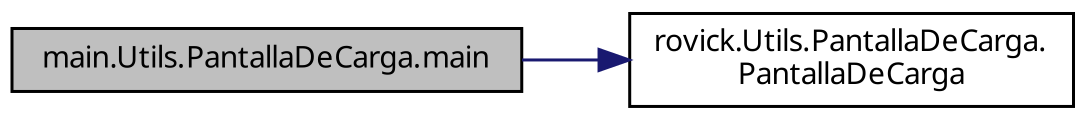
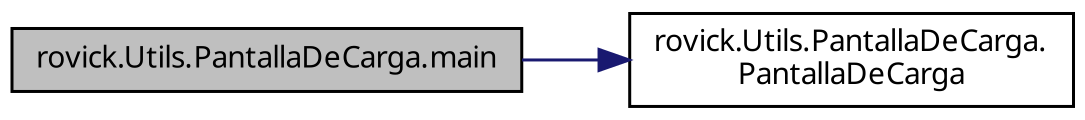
node "main.Utils.PantallaDeCarga.main": label "main.Utils.PantallaDeCarga.main" -> "rovick.Utils.PantallaDeCarga.main"
